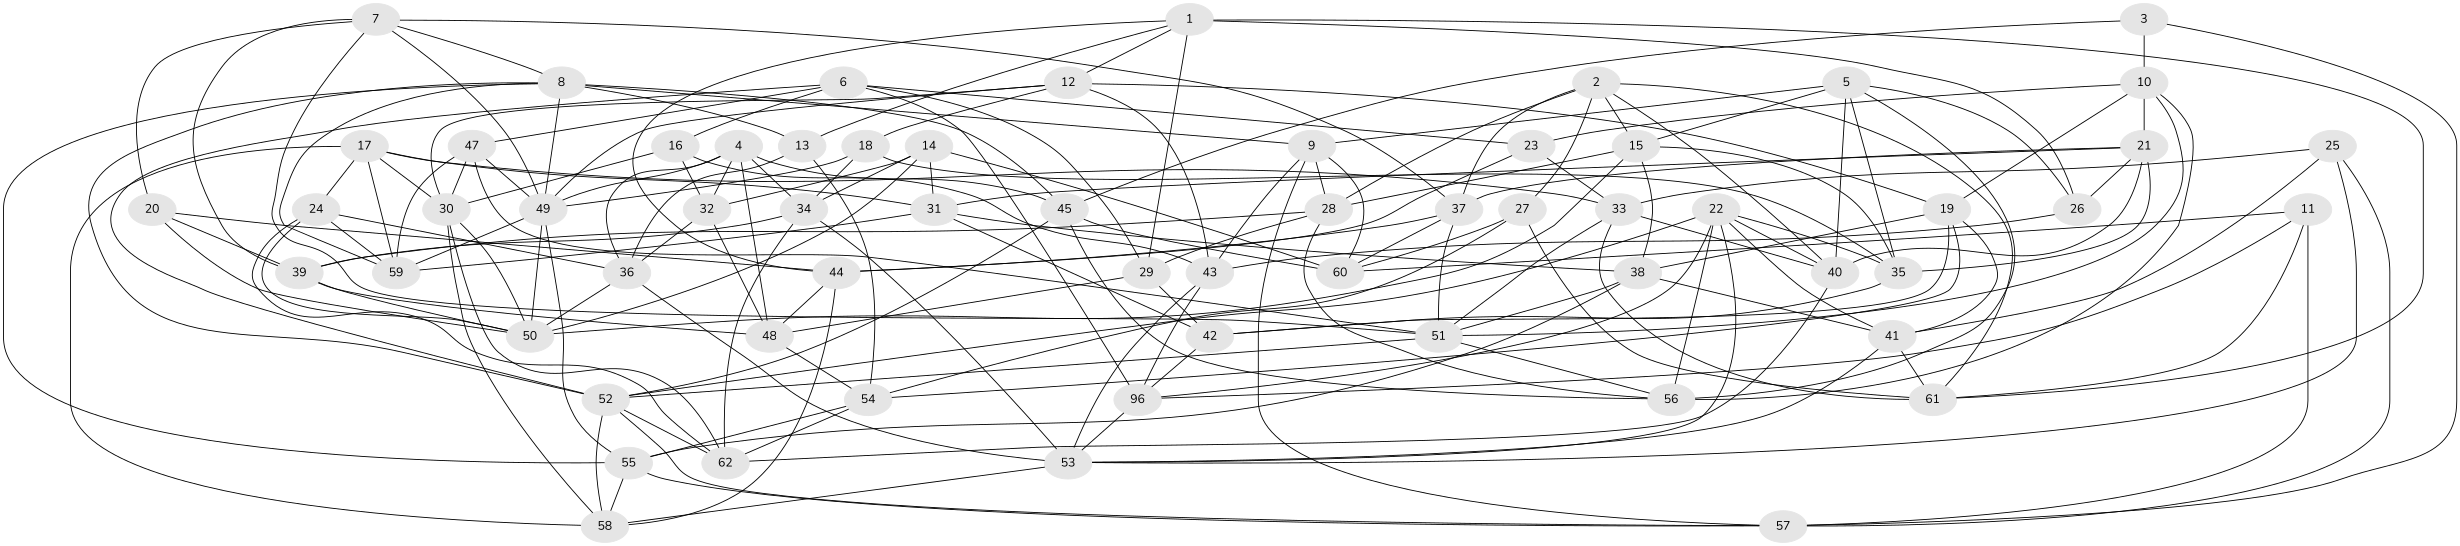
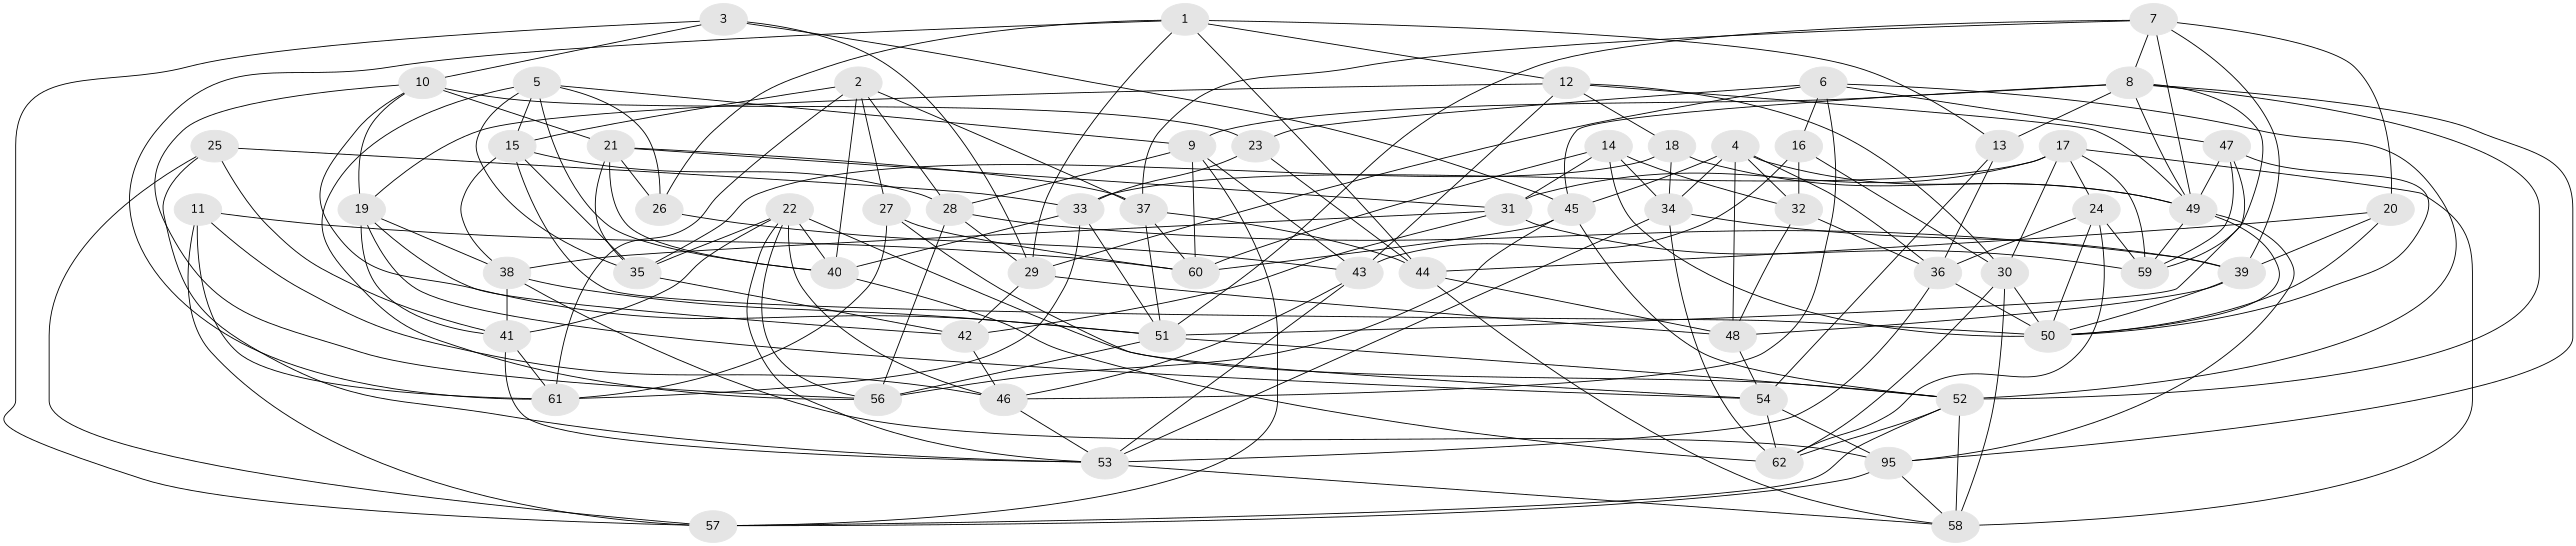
edge "3" -- "29": added
edge "47" -- "30": now "47" -- "50"
node "96": label "96" -> "46"
node "55": label "55" -> "95"
